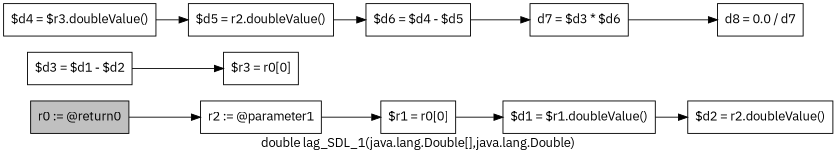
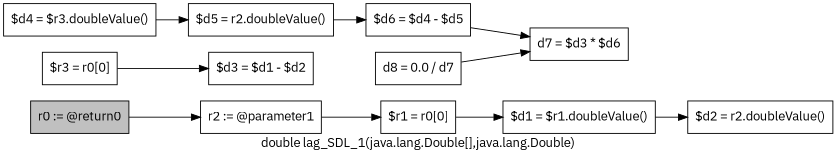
edge "d7 = $d3 * $d6" -> "d8 = 0.0 / d7": reversed
edge "$d3 = $d1 - $d2" -> "$r3 = r0[0]": reversed
